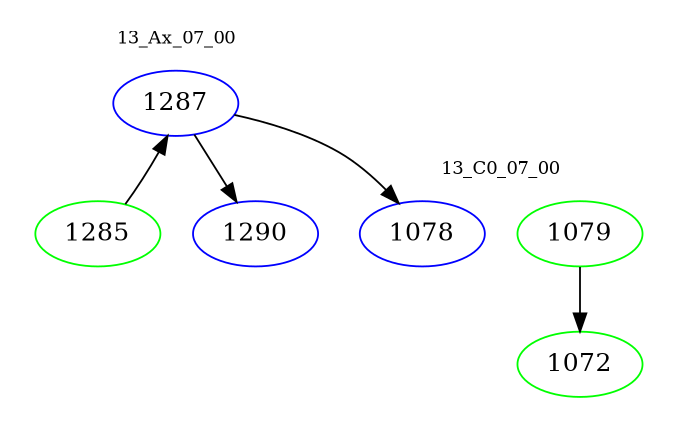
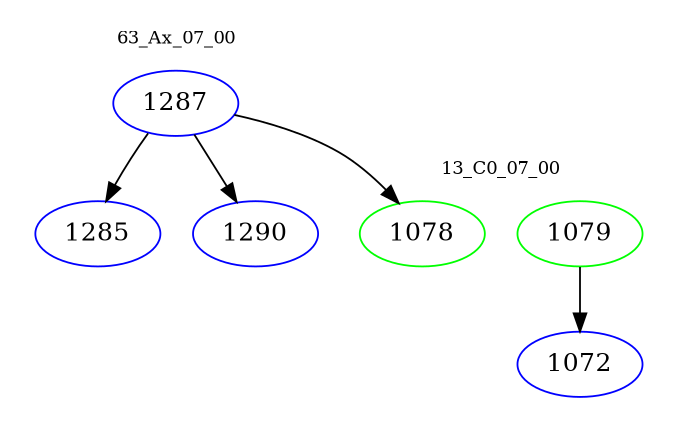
cluster "13_Ax_07_00": label "13_Ax_07_00" -> "63_Ax_07_00"
edge "1285" -> "1287": reversed
node "1285": color green -> blue
node "1078": color blue -> green
node "1072": color green -> blue
